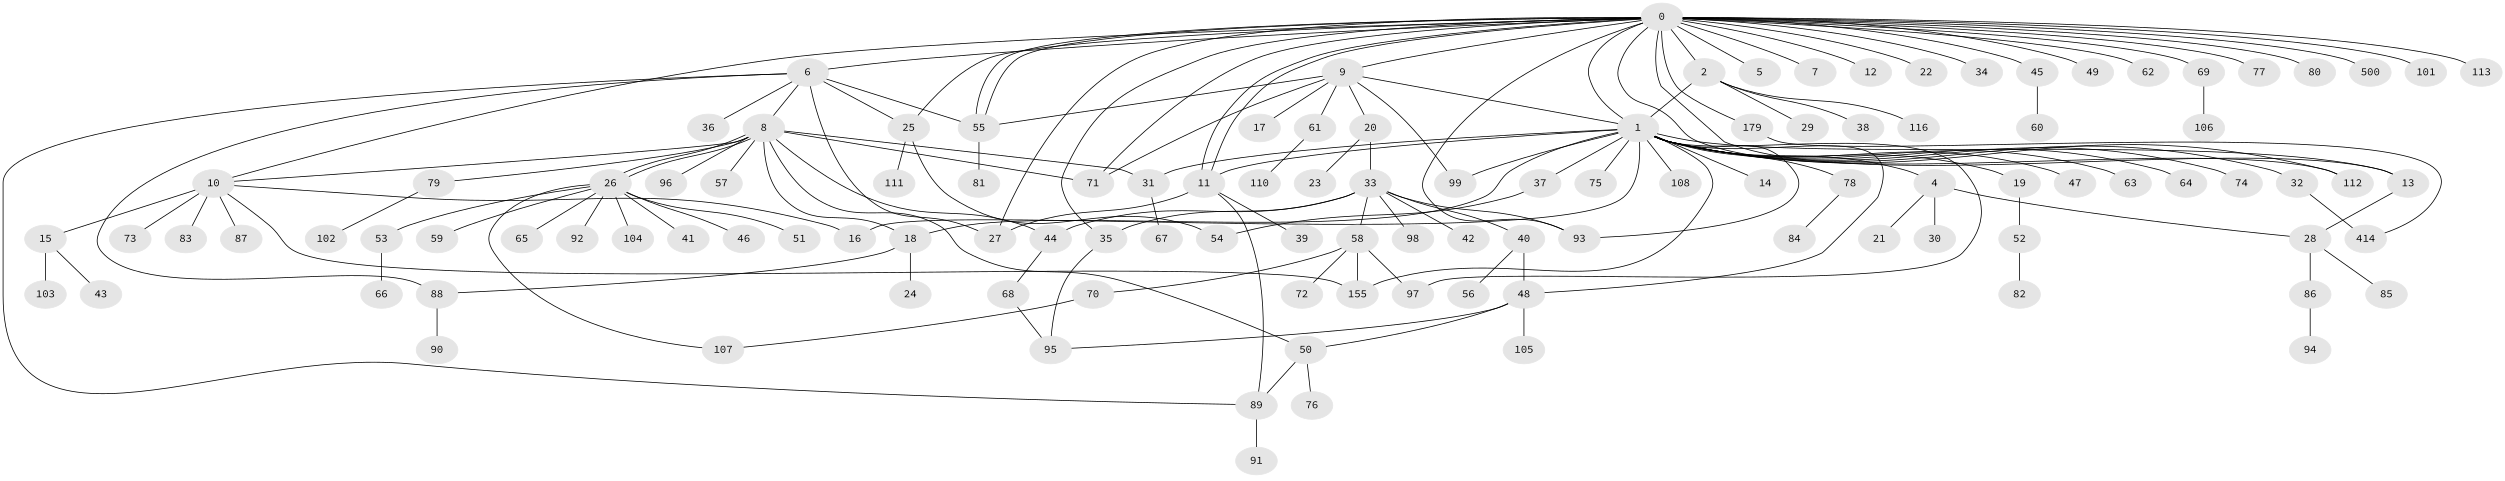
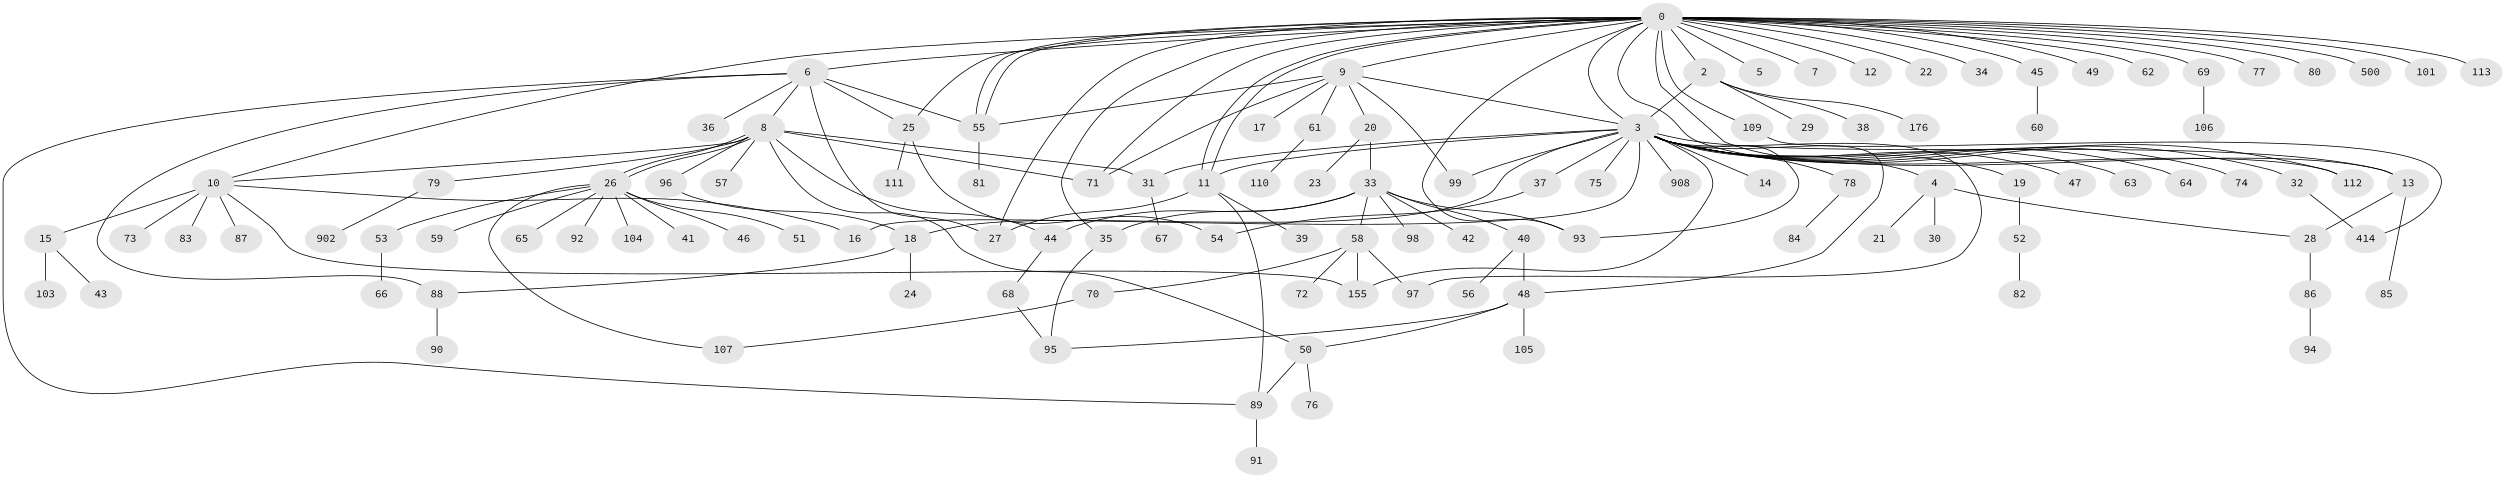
node "1": label "1" -> "3"
node "179": label "179" -> "109"
node "116": label "116" -> "176"
node "108": label "108" -> "908"
edge "8" -- "18": now "96" -- "18"
node "102": label "102" -> "902"
edge "28" -- "85": now "13" -- "85"
